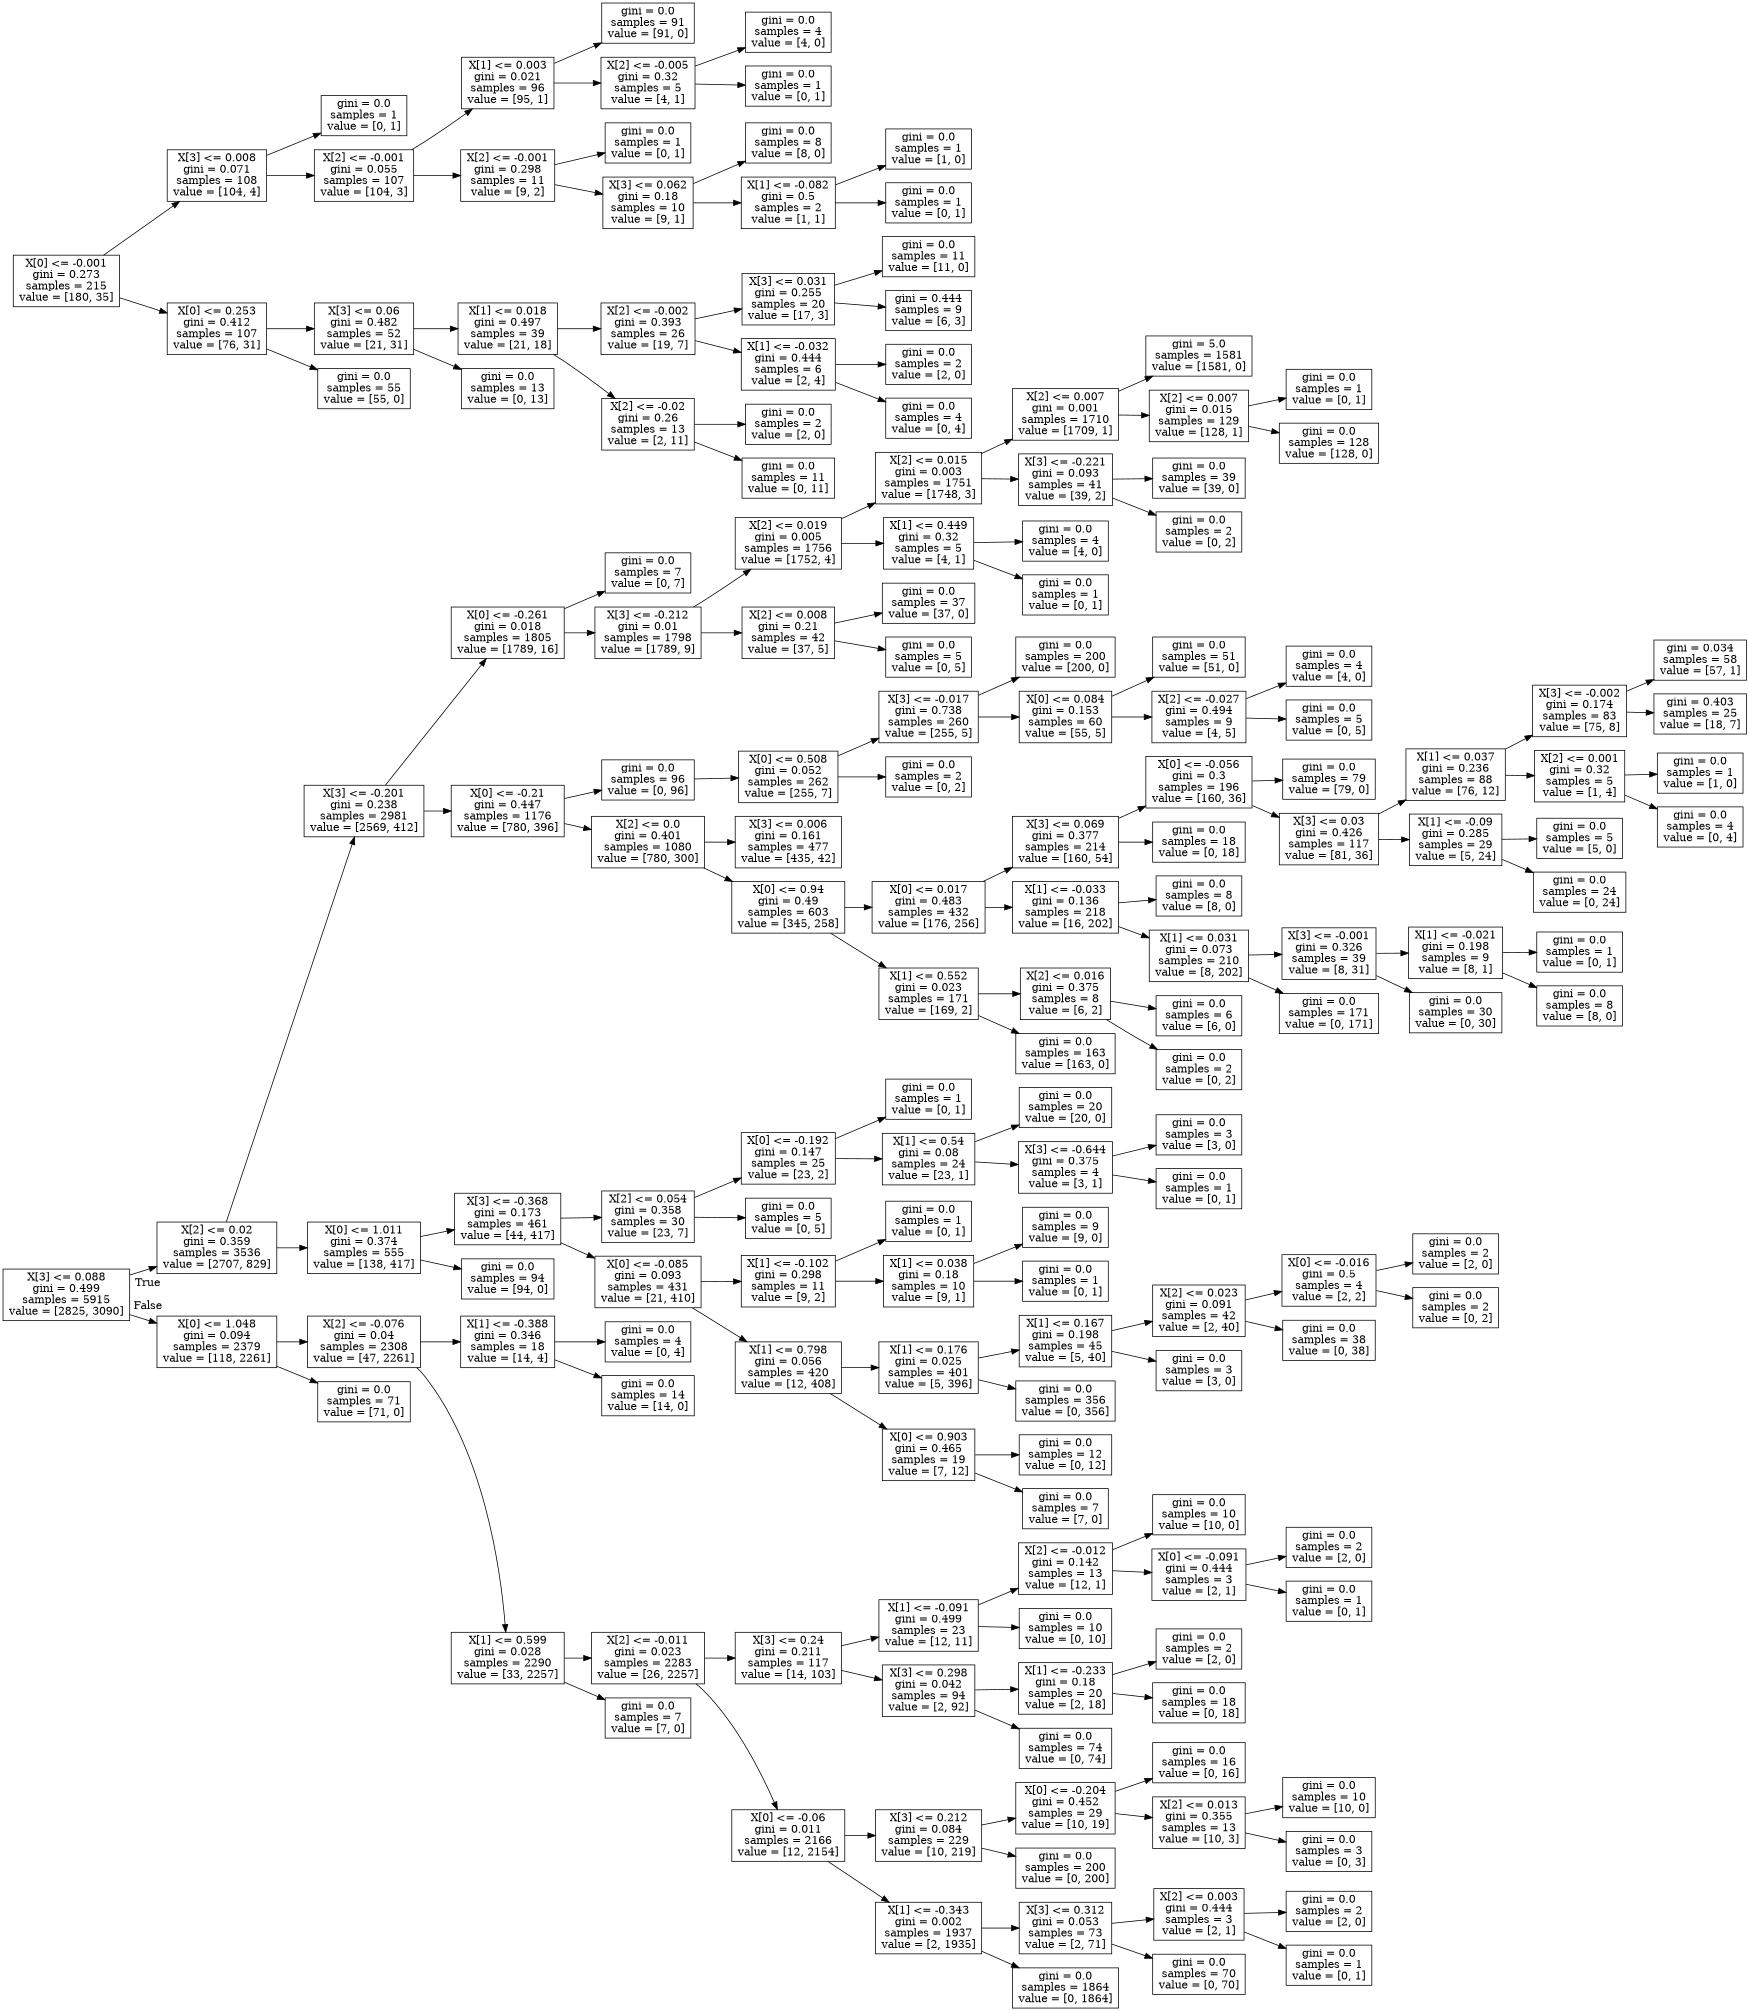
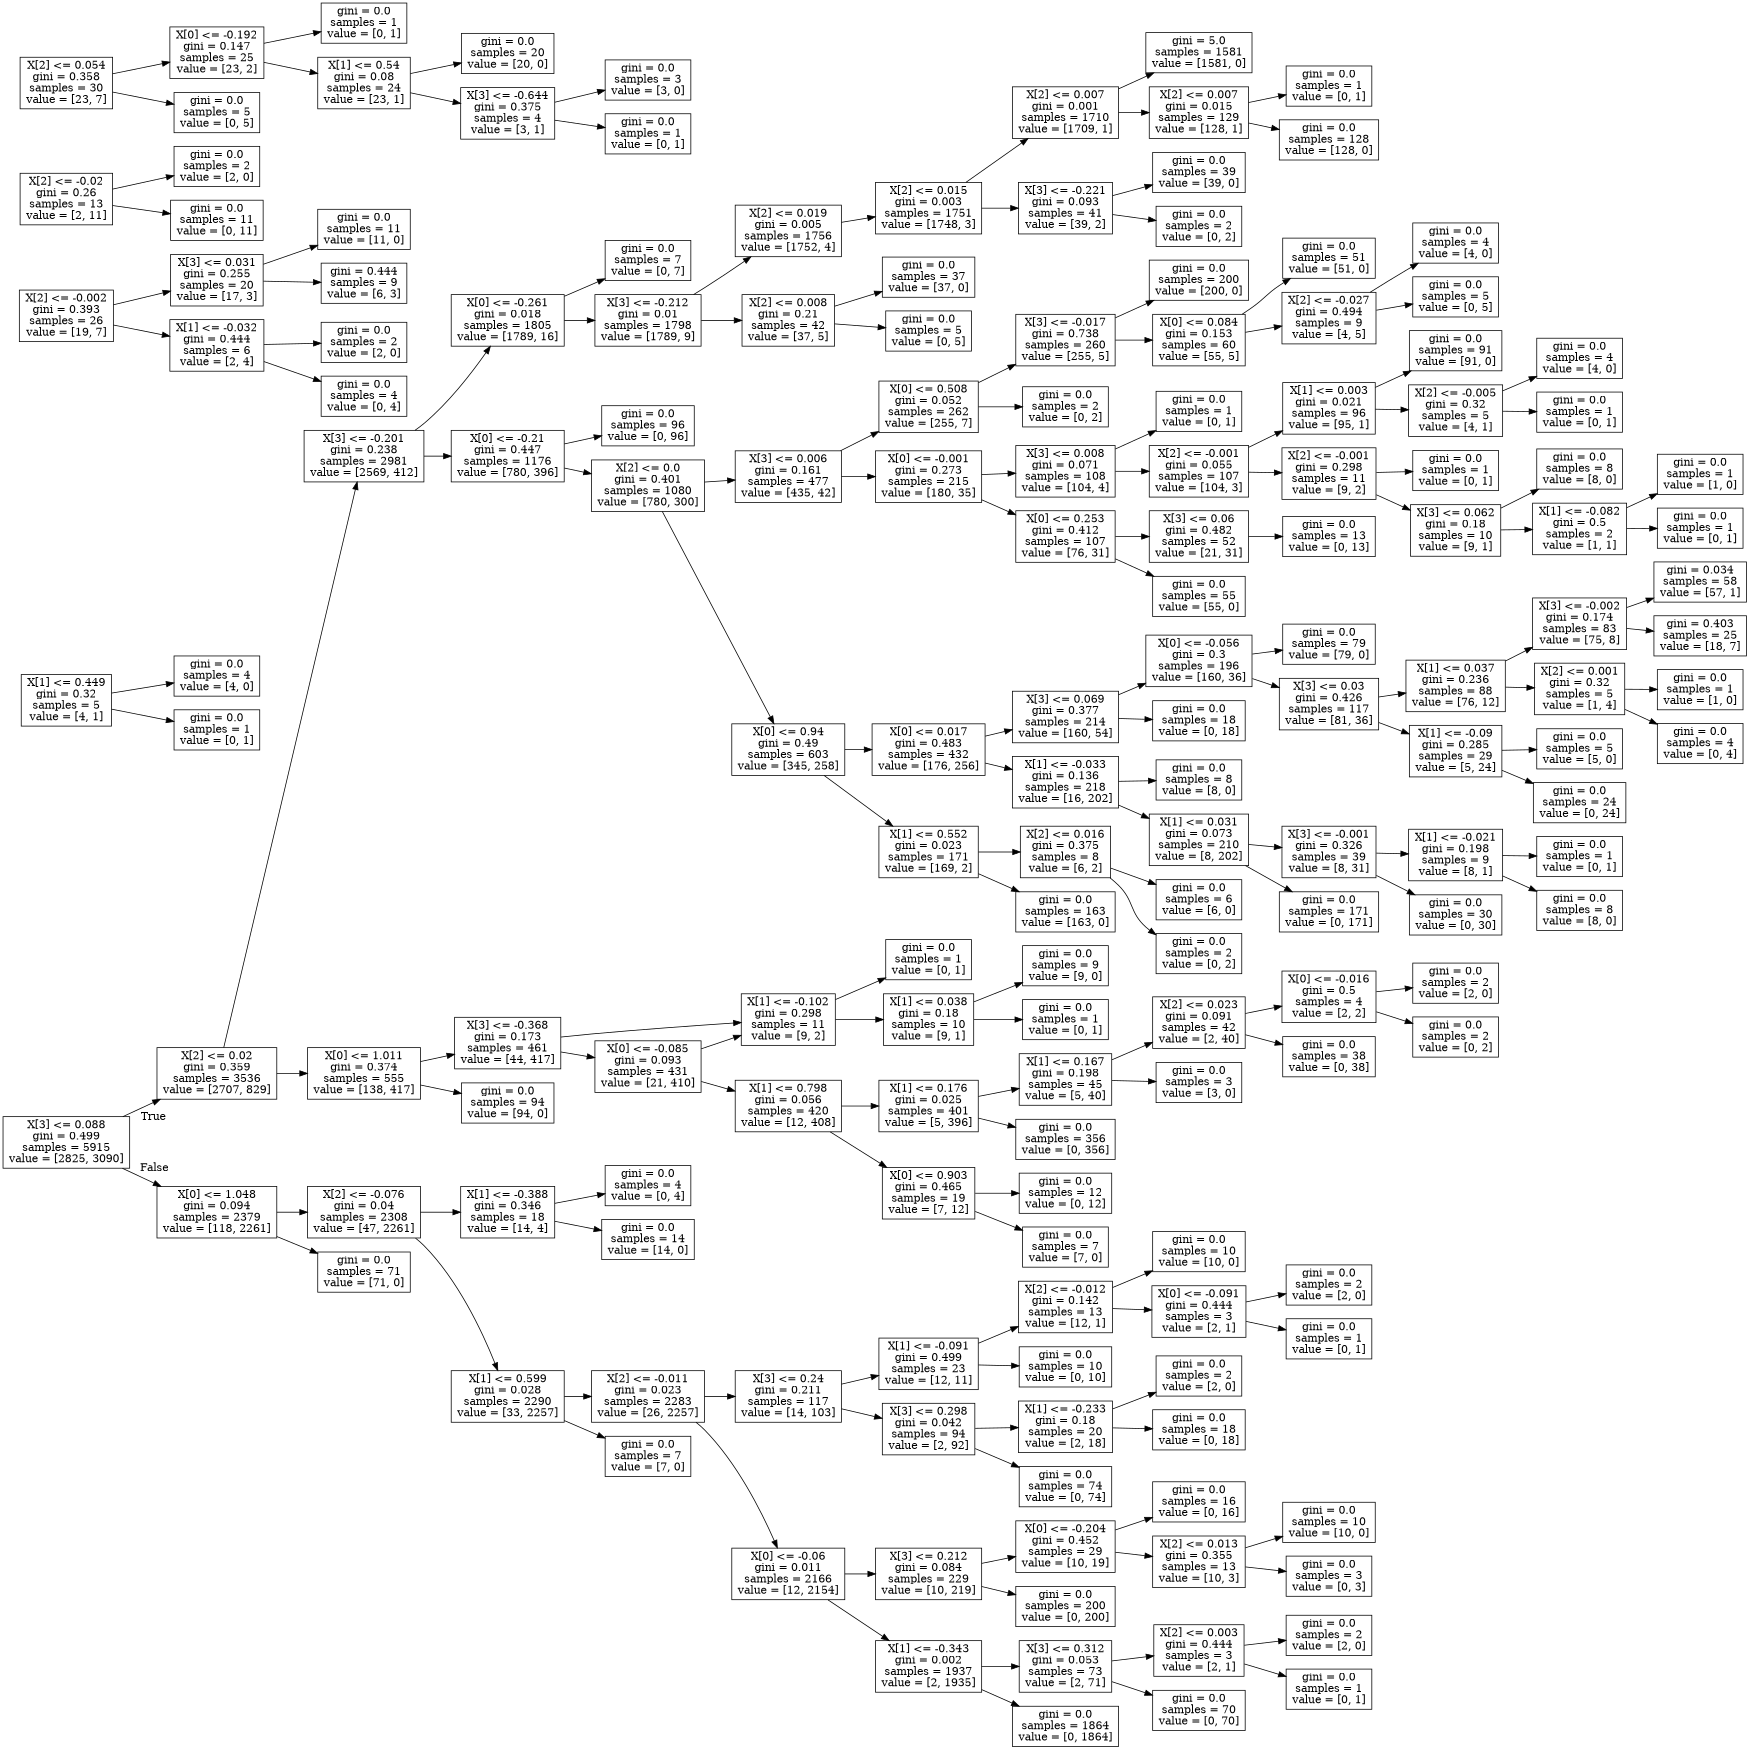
node "X[1] <= 0.018 gini = 0.497 samples = 39 value = [21, 18]": removed
edge "X[3] <= 0.006 gini = 0.161 samples = 477 value = [435, 42]" -> "X[0] <= -0.001 gini = 0.273 samples = 215 value = [180, 35]": added
edge "X[2] <= 0.019 gini = 0.005 samples = 1756 value = [1752, 4]" -> "X[1] <= 0.449 gini = 0.32 samples = 5 value = [4, 1]": removed
edge "gini = 0.0 samples = 96 value = [0, 96]" -> "X[0] <= 0.508 gini = 0.052 samples = 262 value = [255, 7]": now "X[3] <= 0.006 gini = 0.161 samples = 477 value = [435, 42]" -> "X[0] <= 0.508 gini = 0.052 samples = 262 value = [255, 7]"
edge "X[3] <= -0.368 gini = 0.173 samples = 461 value = [44, 417]" -> "X[2] <= 0.054 gini = 0.358 samples = 30 value = [23, 7]": now "X[3] <= -0.368 gini = 0.173 samples = 461 value = [44, 417]" -> "X[1] <= -0.102 gini = 0.298 samples = 11 value = [9, 2]"
